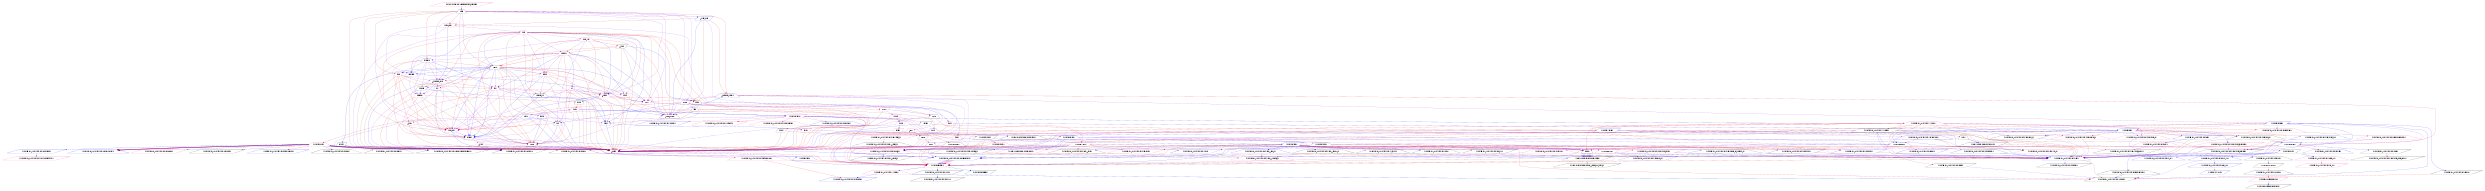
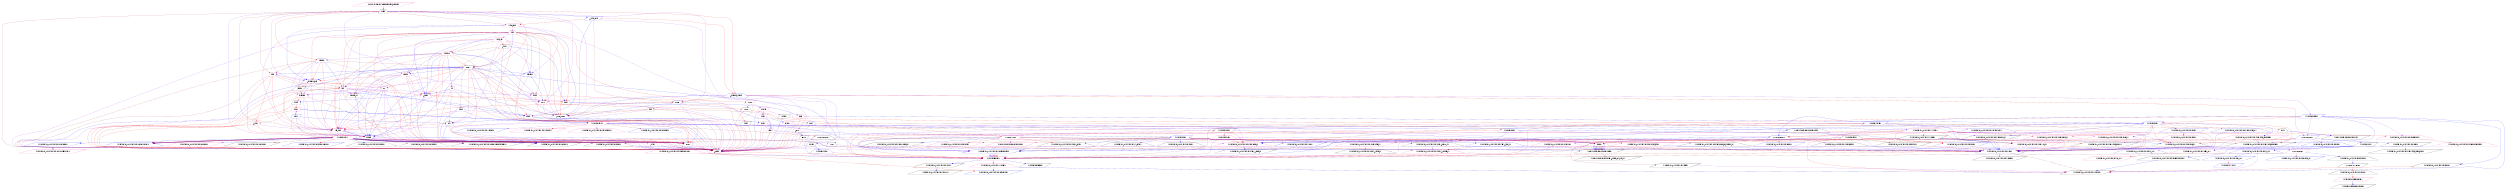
edge "usr/include/x86_64-linux-gnu/bits/types/time_t.h" -> "usr/include/sched.h": reversed
node "usr/include/x86_64-linux-gnu/bits/stdio_lim.h": removed
node "usr/include/x86_64-linux-gnu/bits/errno.h": label "usr/include/x86_64-linux-gnu/bits/errno.h" -> "usr/include/x86_64-linux-ctype/bits/errno.h"
